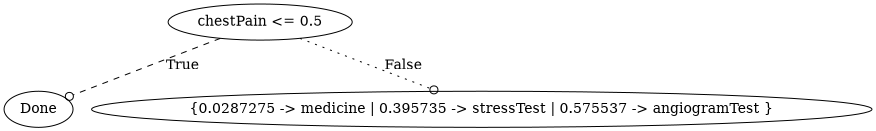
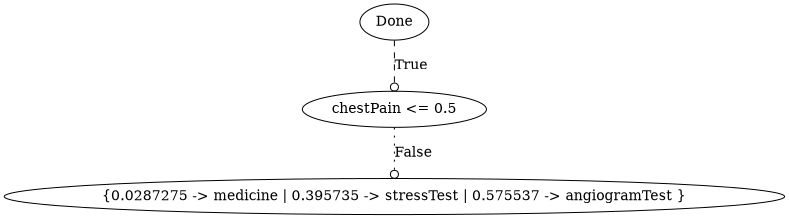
edge "chestPain <= 0.5" -> "Done": reversed
